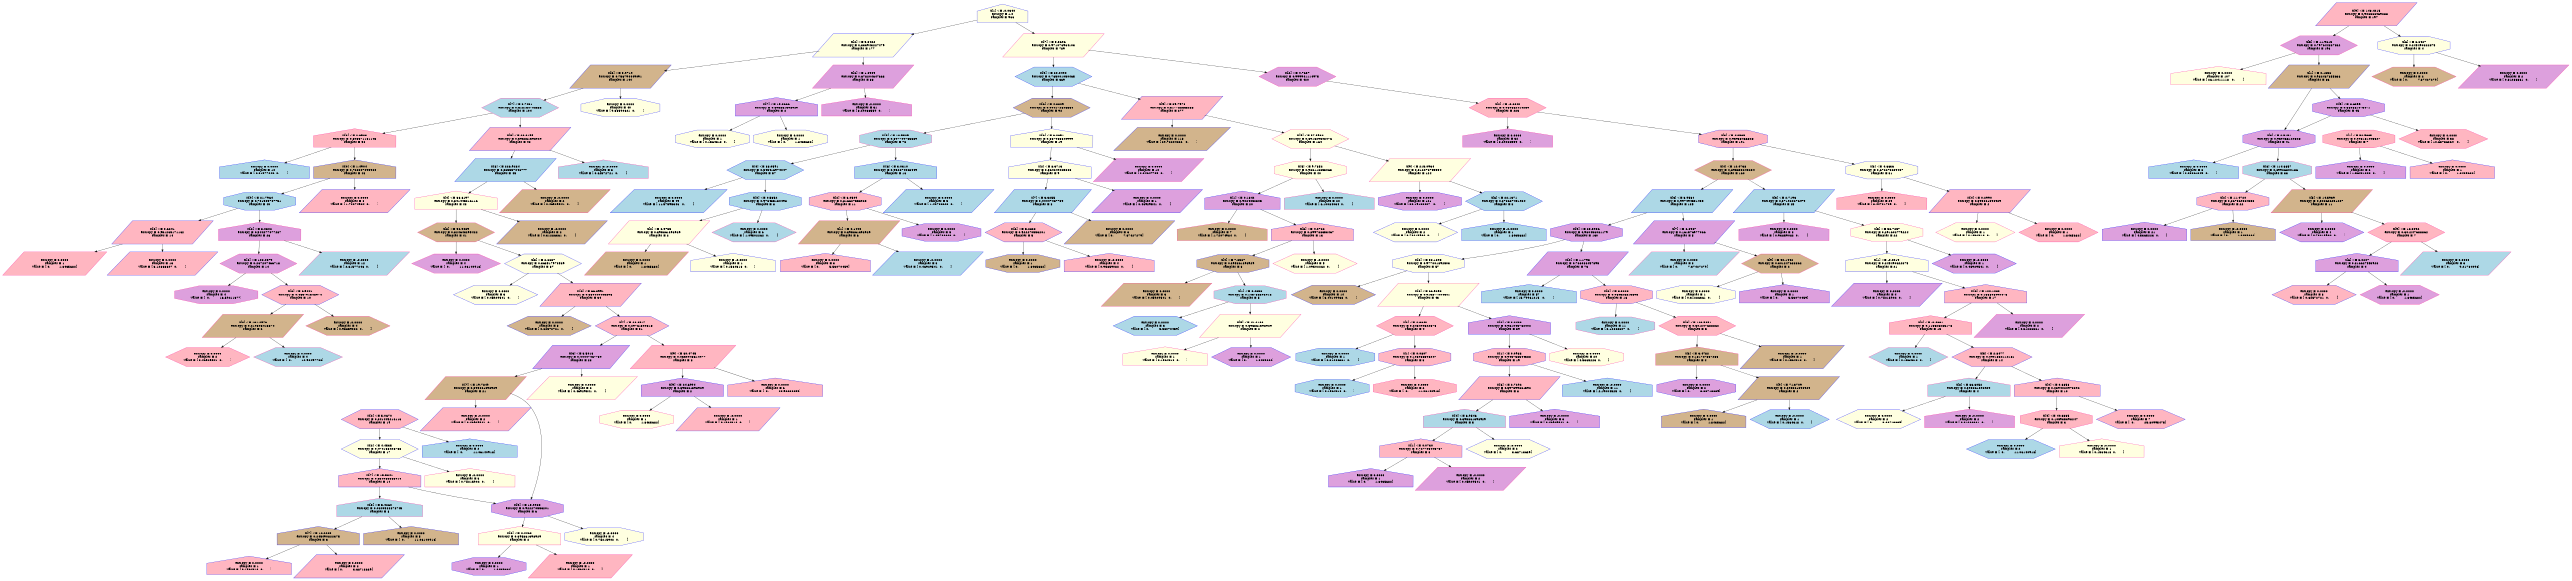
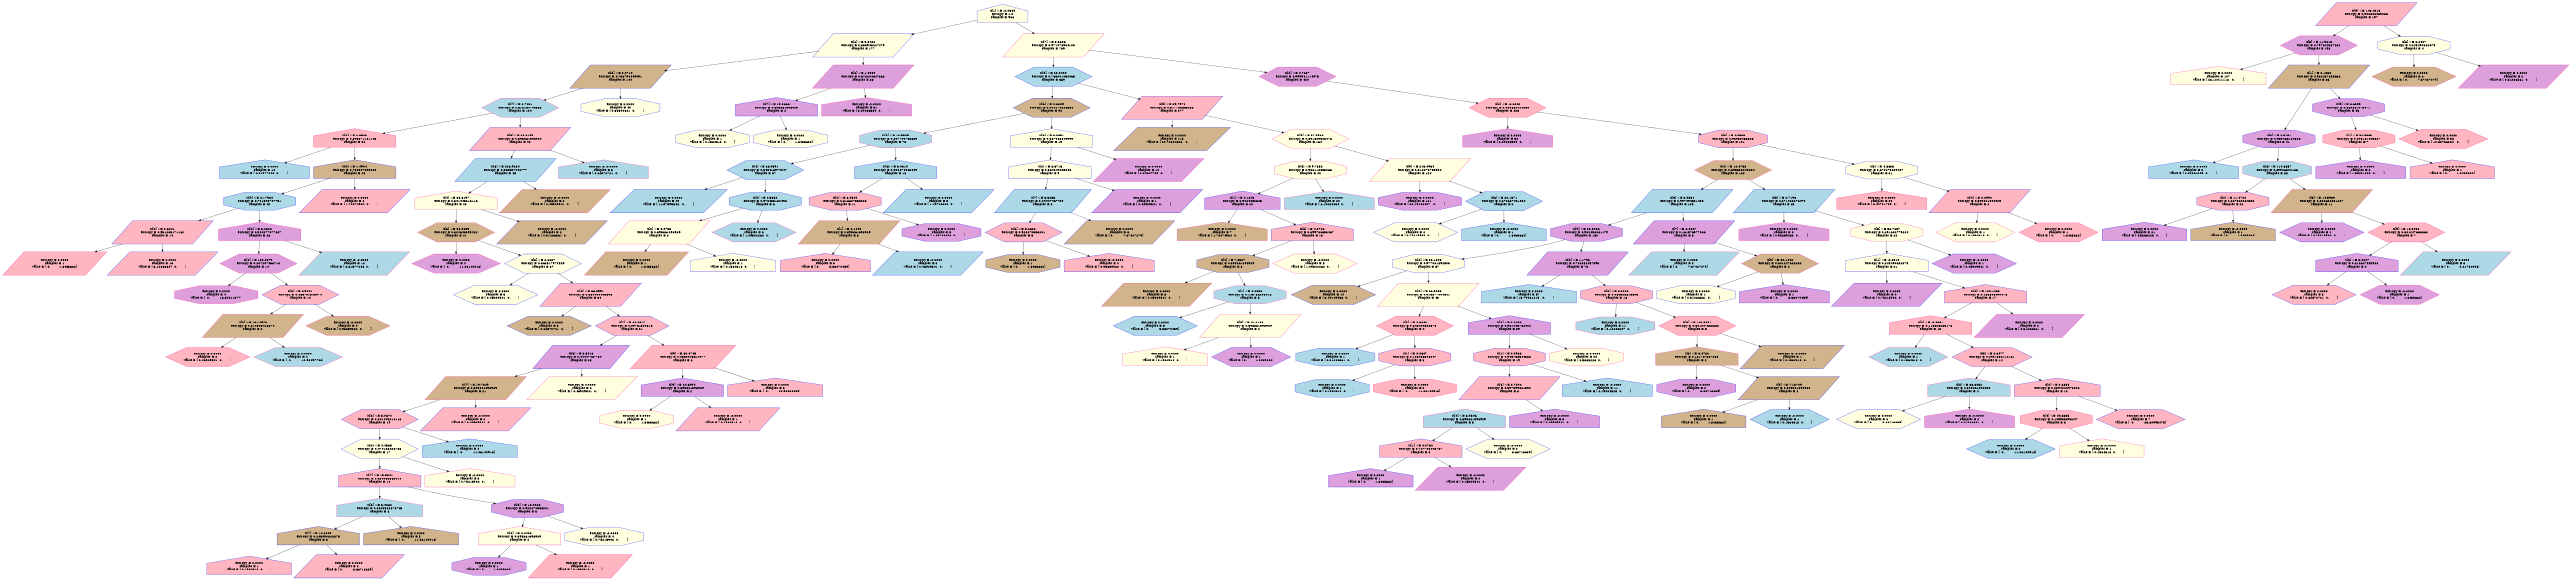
edge "X[9] <= 8.6099 entropy = 0.560881473471 samples = 45" -> "X[3] <= 2.5151 entropy = 0.959466120828 samples = 41": now "X[9] <= 8.6099 entropy = 0.560881473471 samples = 45" -> "X[1] <= 52.9335 entropy = 0.995151043527 samples = 7"
edge "X[6] <= 2.7292 entropy = 0.597399861592 samples = 8" -> "X[4] <= 6.9546 entropy = 0.395861398929 samples = 5": removed
edge "X[7] <= 19.7849 entropy = 0.395861398929 samples = 21" -> "X[9] <= 15.9983 entropy = 0.922270553201 samples = 6": now "X[7] <= 19.7849 entropy = 0.395861398929 samples = 21" -> "X[2] <= 5.0670 entropy = 0.341445216116 samples = 19"
